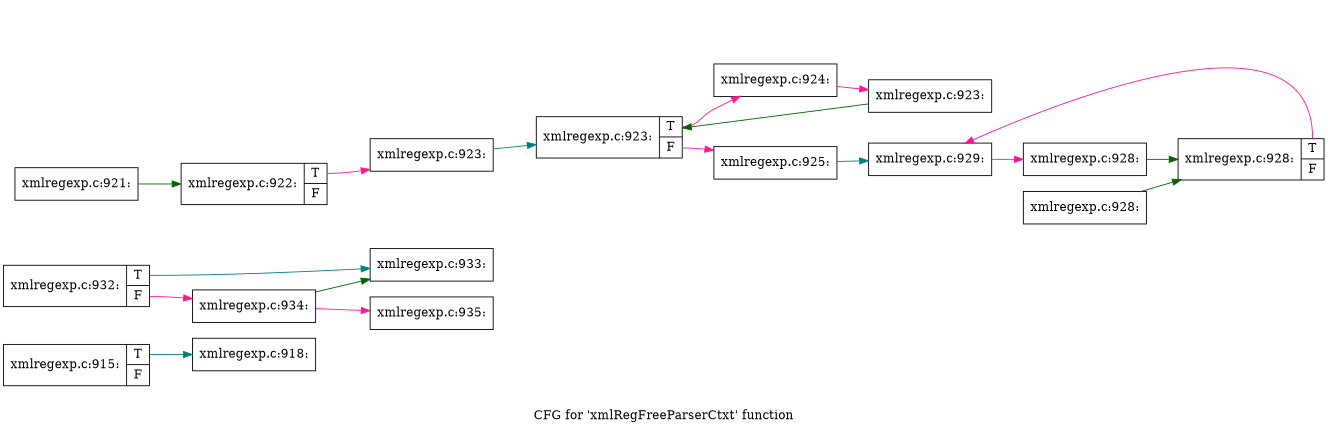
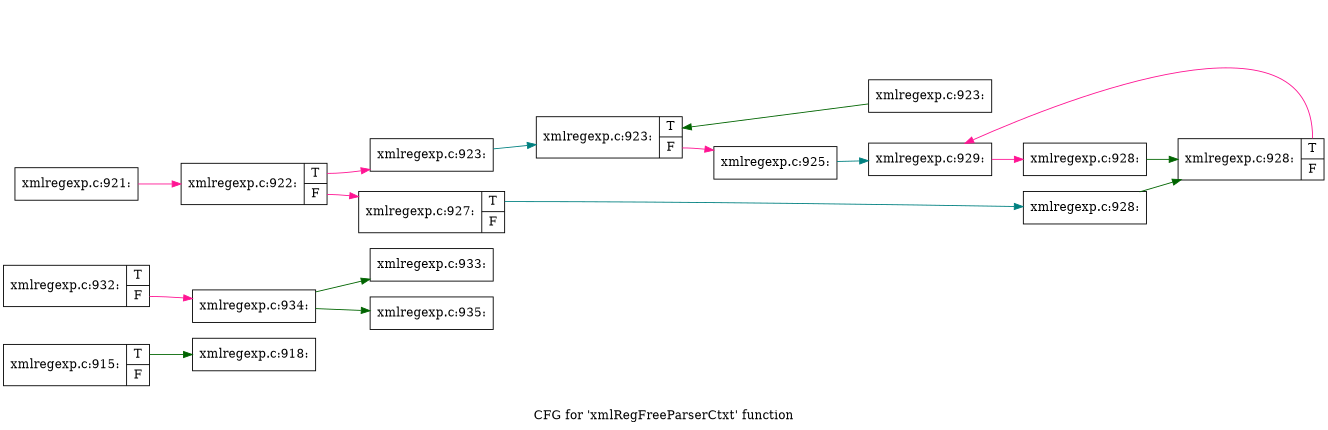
node "xmlregexp.c:924:": removed
edge "xmlregexp.c:921:" -> "xmlregexp.c:922:": color darkgreen -> deeppink
node "xmlregexp.c:927:": added
edge "xmlregexp.c:932:" -> "xmlregexp.c:933:": removed
edge "xmlregexp.c:934:" -> "xmlregexp.c:935:": color deeppink -> darkgreen
edge "xmlregexp.c:915:" -> "xmlregexp.c:918:": color teal -> darkgreen
